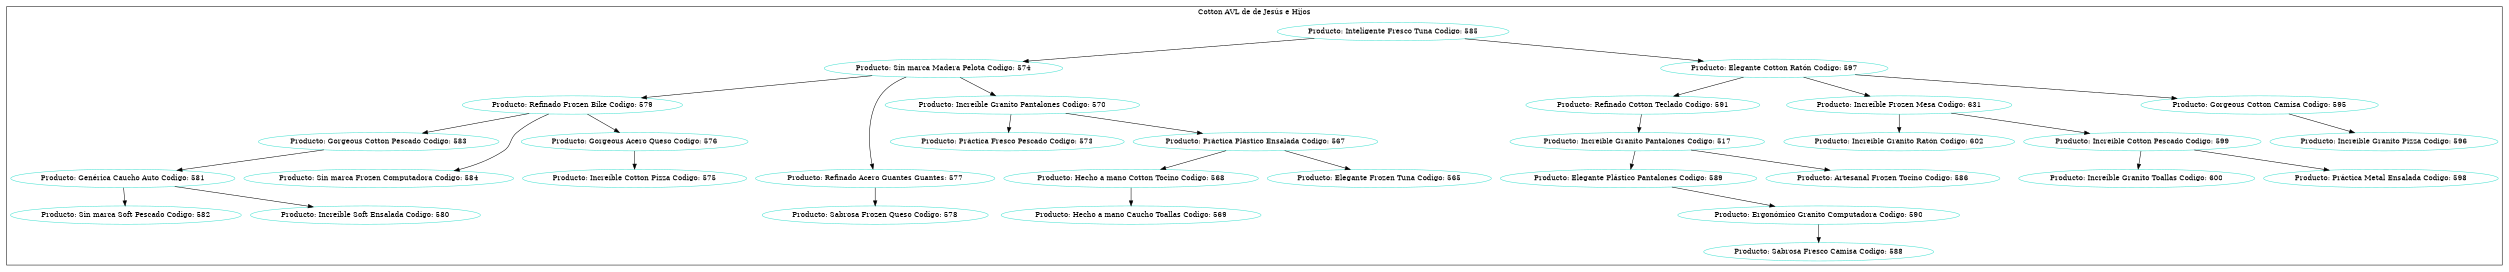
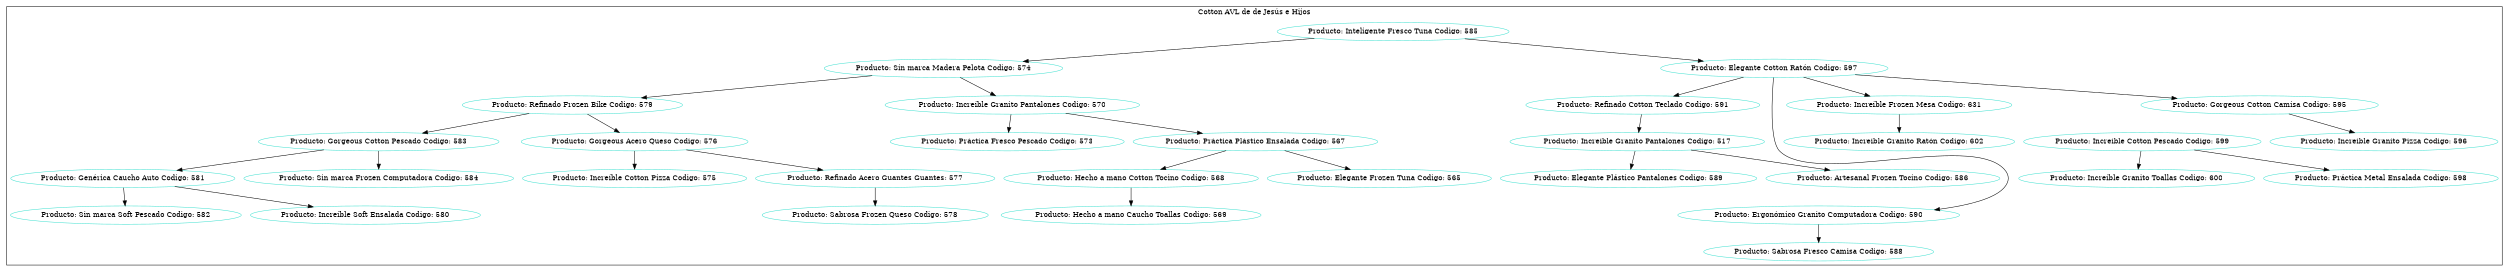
edge "Producto: Sin marca Madera Pelota Codigo: 574" -> "Producto: Refinado Acero Guantes Guantes: 577": now "Producto: Gorgeous Acero Queso Codigo: 576" -> "Producto: Refinado Acero Guantes Guantes: 577"
edge "Producto: Increíble Frozen Mesa Codigo: 631" -> "Producto: Increíble Cotton Pescado Codigo: 599": removed
edge "Producto: Refinado Frozen Bike Codigo: 579" -> "Producto: Sin marca Frozen Computadora Codigo: 584": now "Producto: Gorgeous Cotton Pescado Codigo: 583" -> "Producto: Sin marca Frozen Computadora Codigo: 584"
edge "Producto: Elegante Plástico Pantalones Codigo: 589" -> "Producto: Ergonómico Granito Computadora Codigo: 590": now "Producto: Elegante Cotton Ratón Codigo: 597" -> "Producto: Ergonómico Granito Computadora Codigo: 590"
